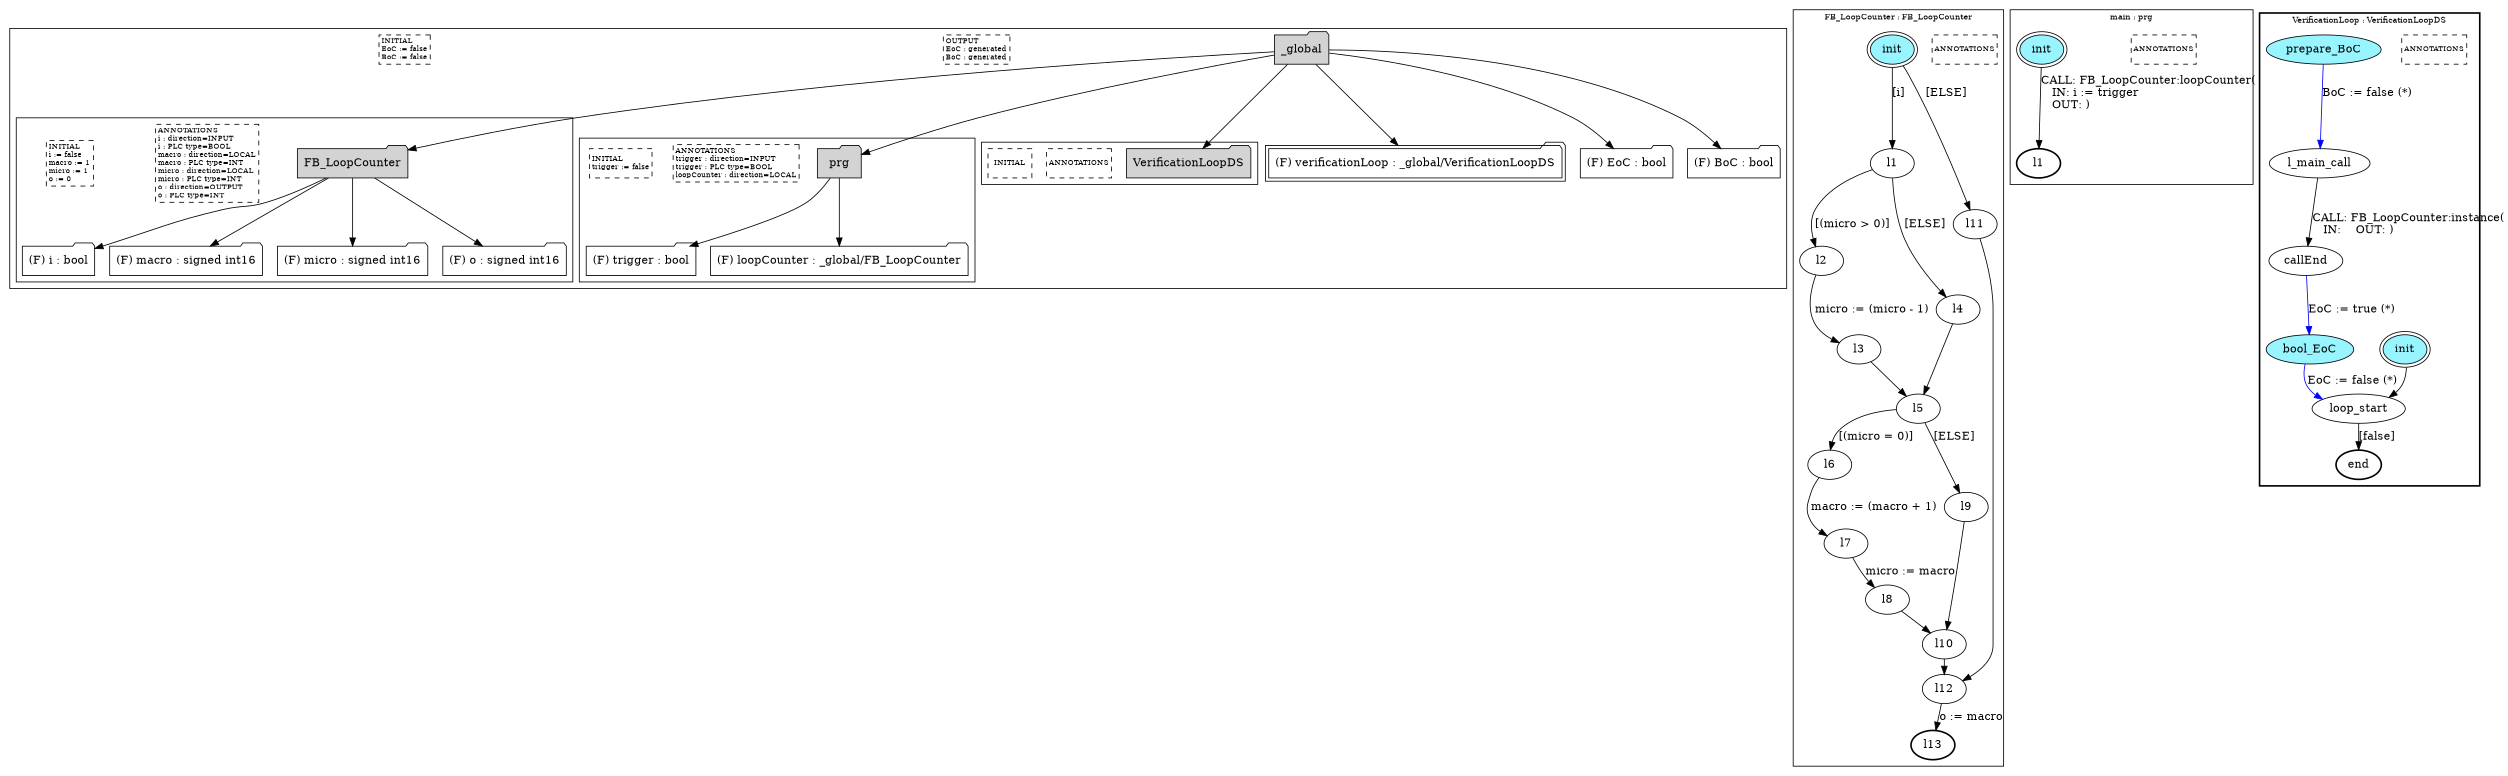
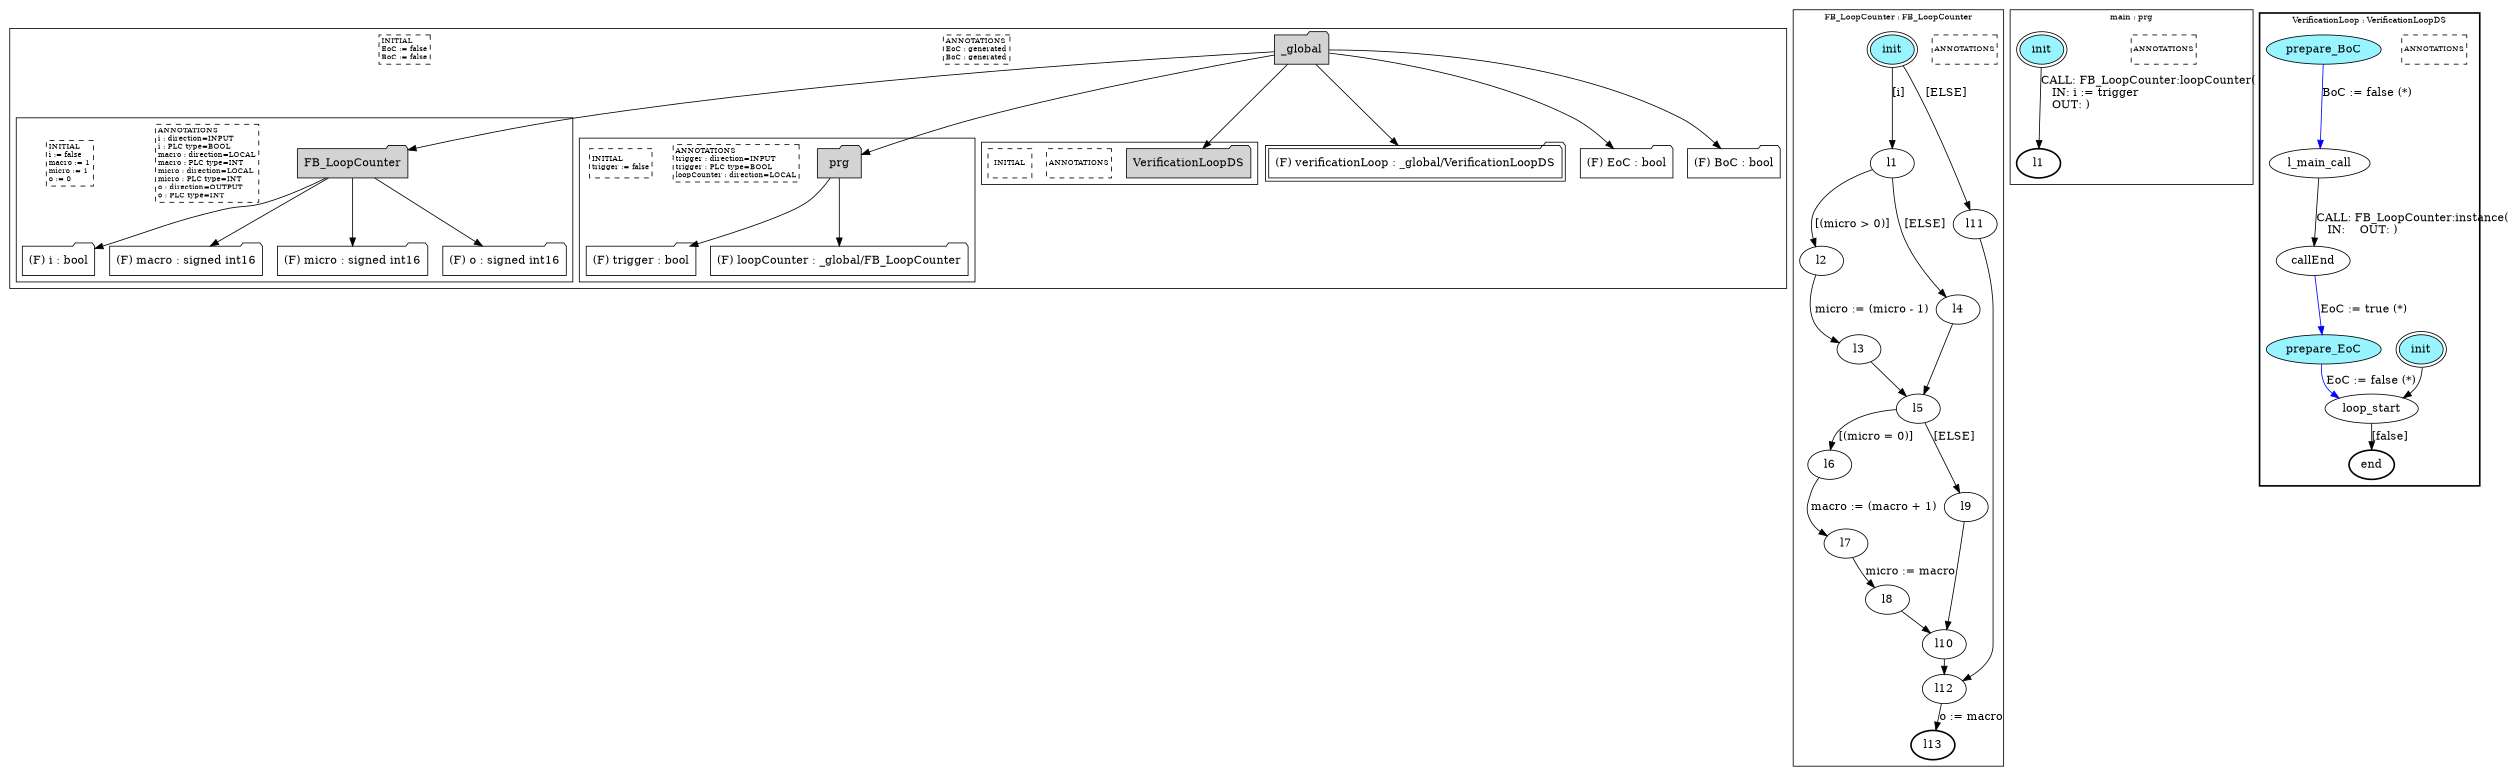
node "OUTPUT EoC : generated BoC : generated": label "OUTPUT EoC : generated BoC : generated" -> "ANNOTATIONS EoC : generated BoC : generated"
node "bool_EoC": label "bool_EoC" -> "prepare_EoC"
